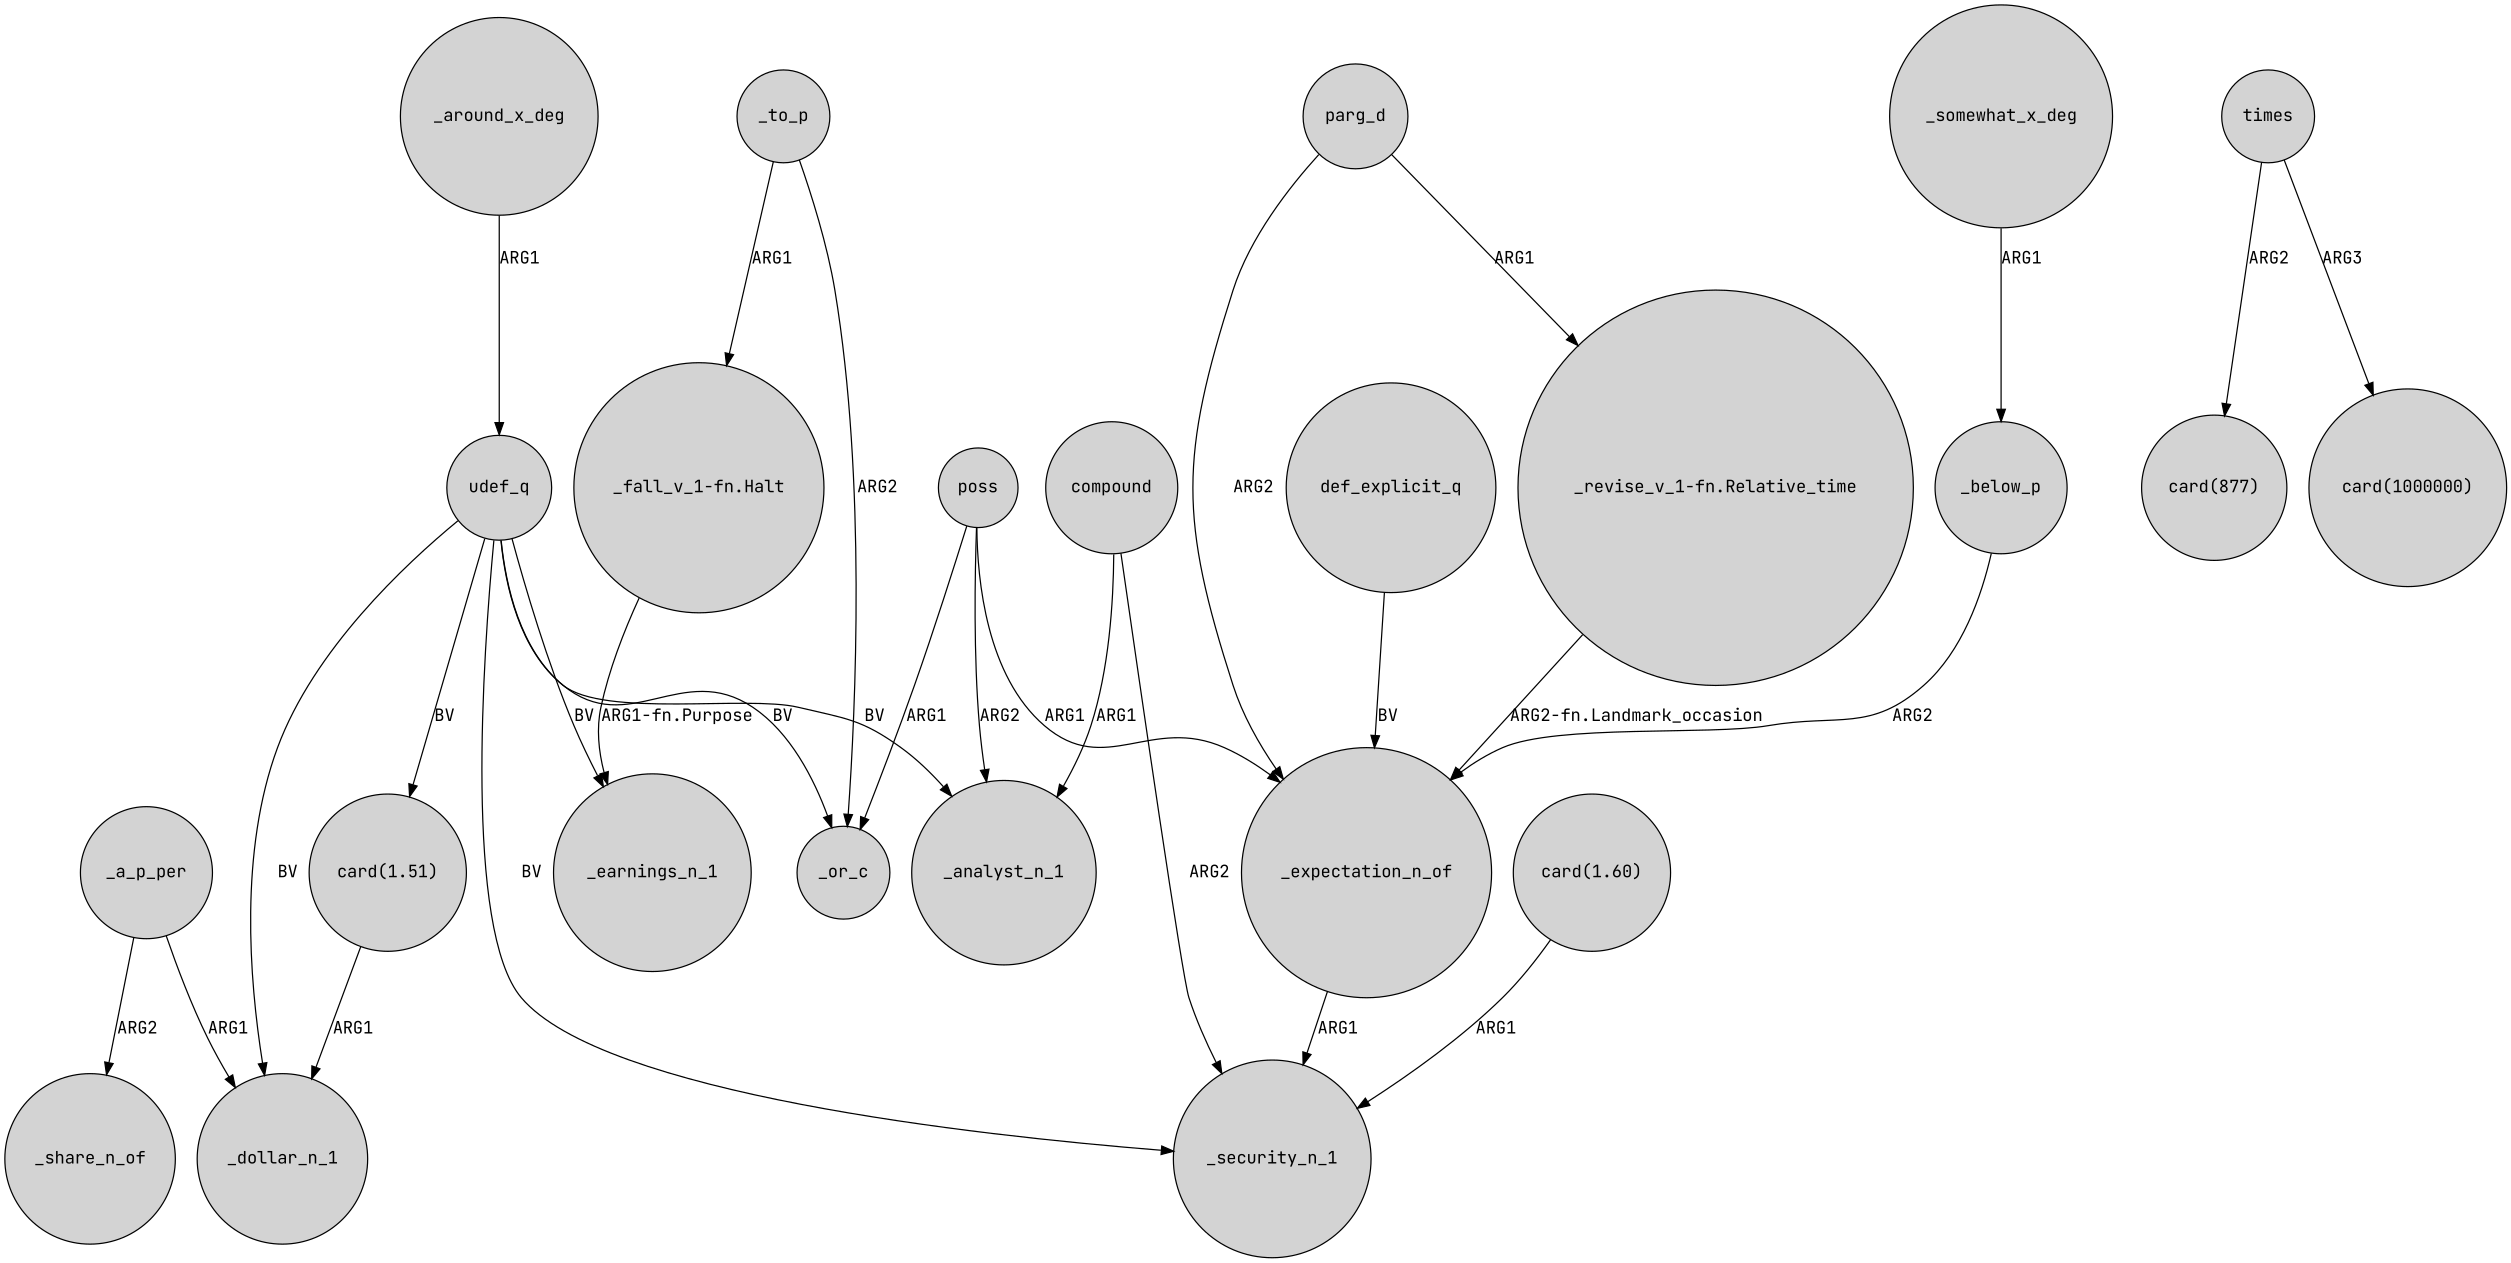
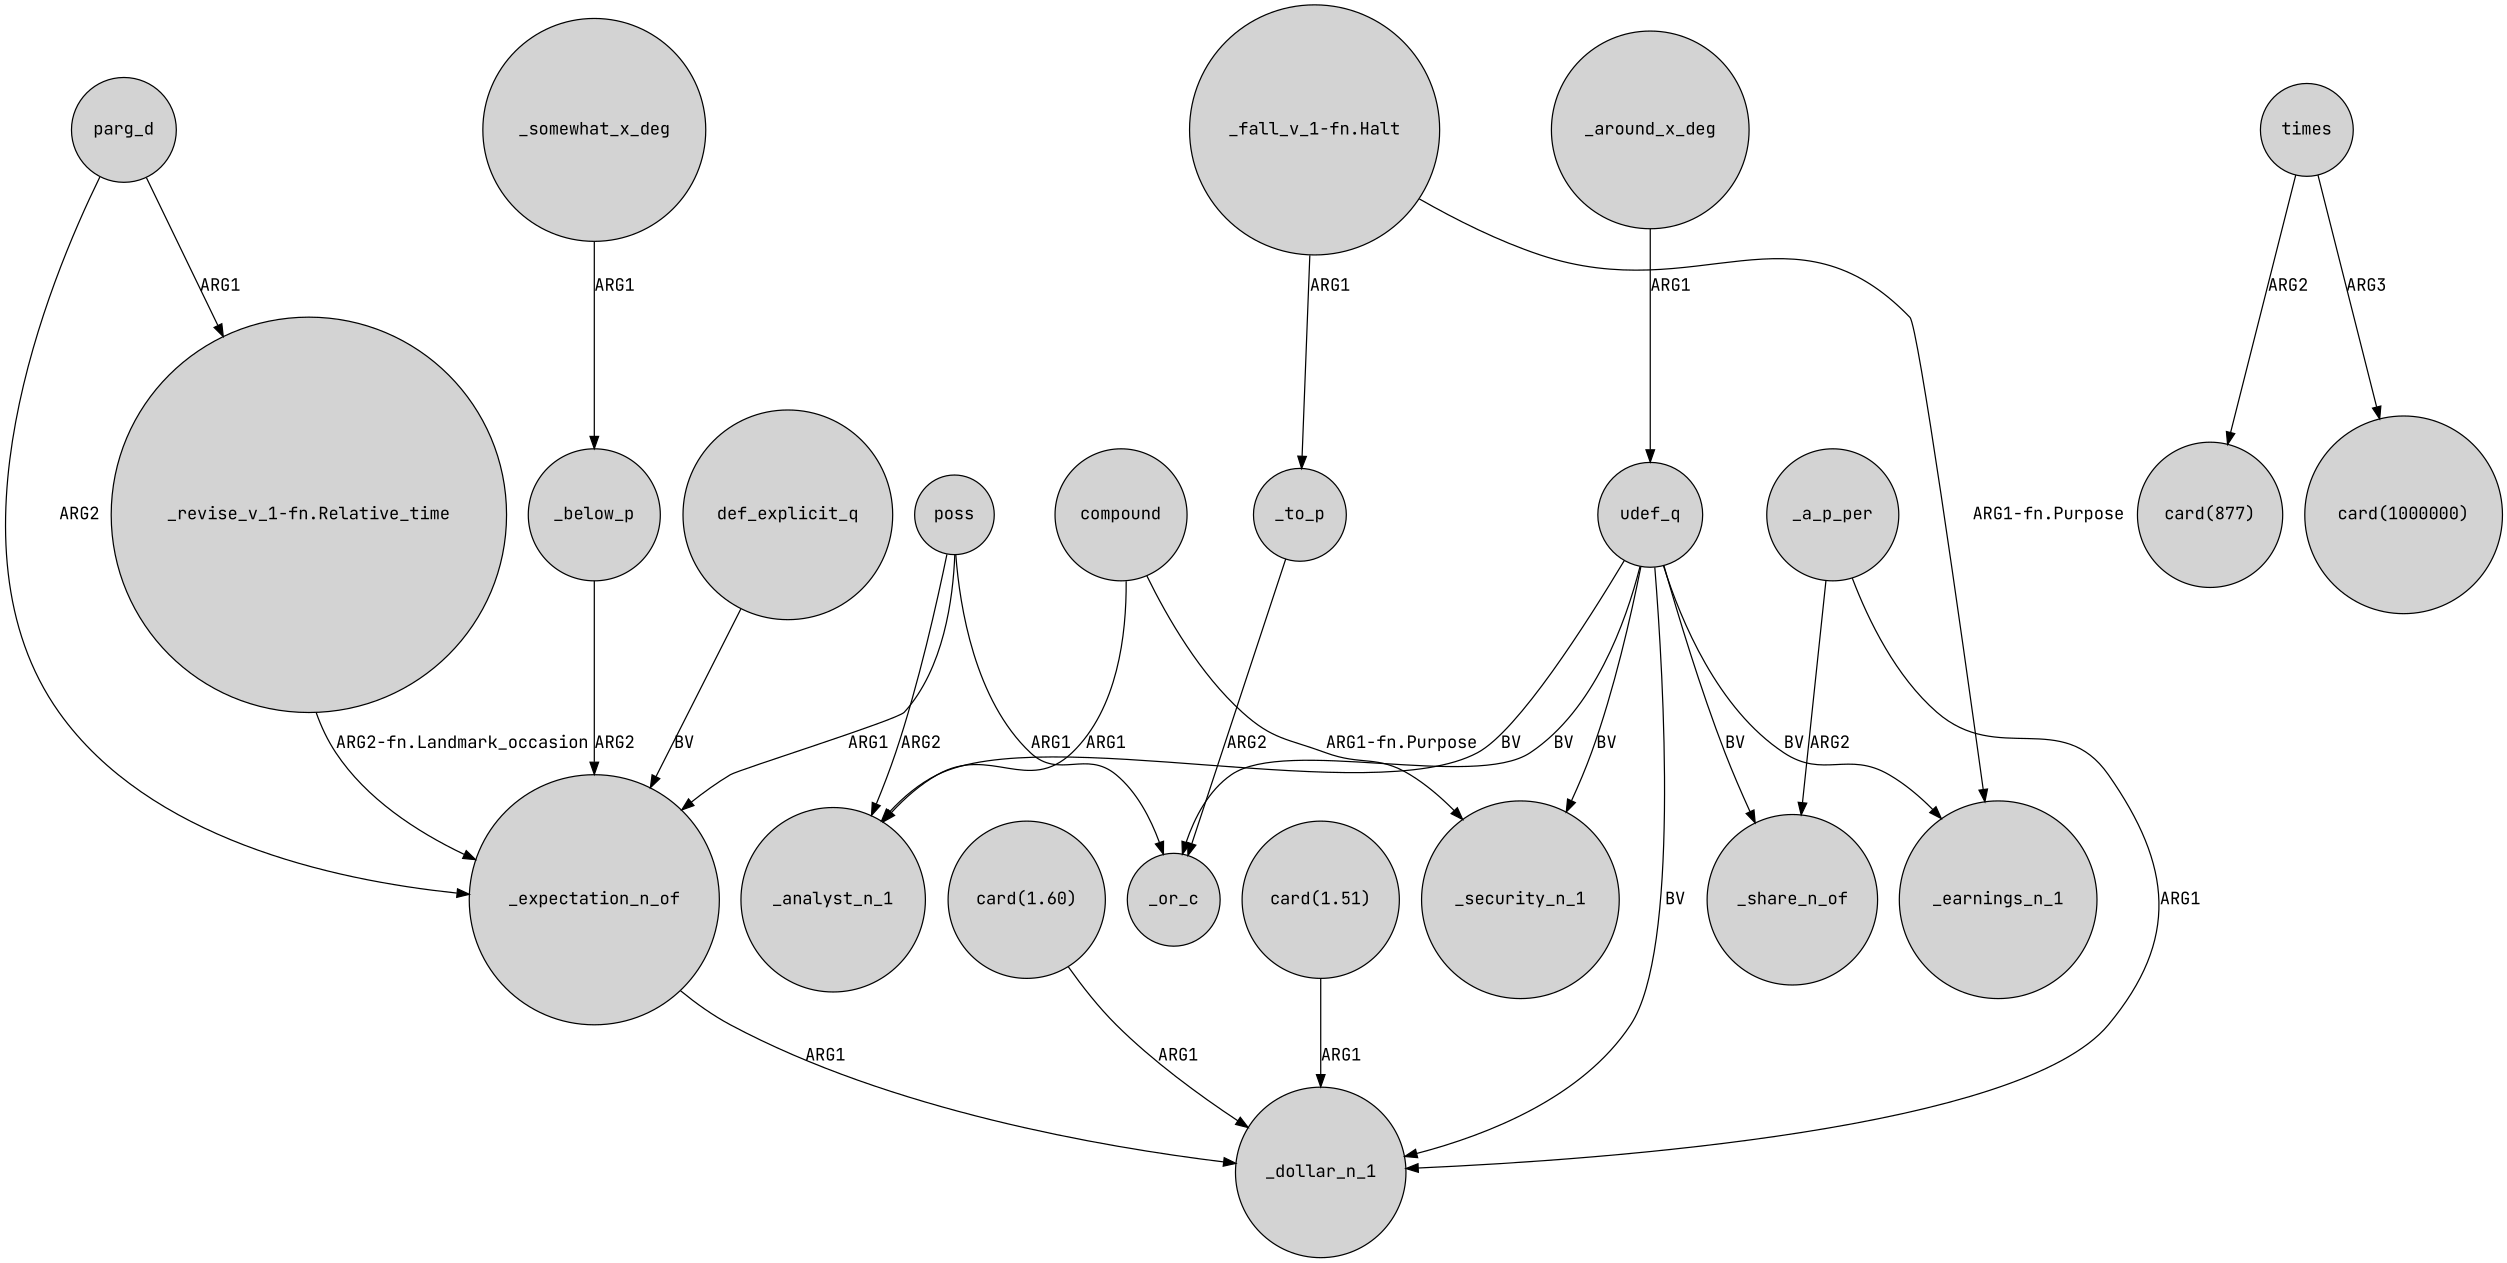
edge "_to_p" -> "_fall_v_1-fn.Halt": reversed
edge "udef_q" -> "card(1.51)": now "udef_q" -> "_share_n_of"
edge "compound" -> "_security_n_1": label "ARG2" -> "ARG1-fn.Purpose"
edge "_expectation_n_of" -> "_security_n_1": now "_expectation_n_of" -> "_dollar_n_1"
edge "card(1.60)" -> "_security_n_1": now "card(1.60)" -> "_dollar_n_1"
